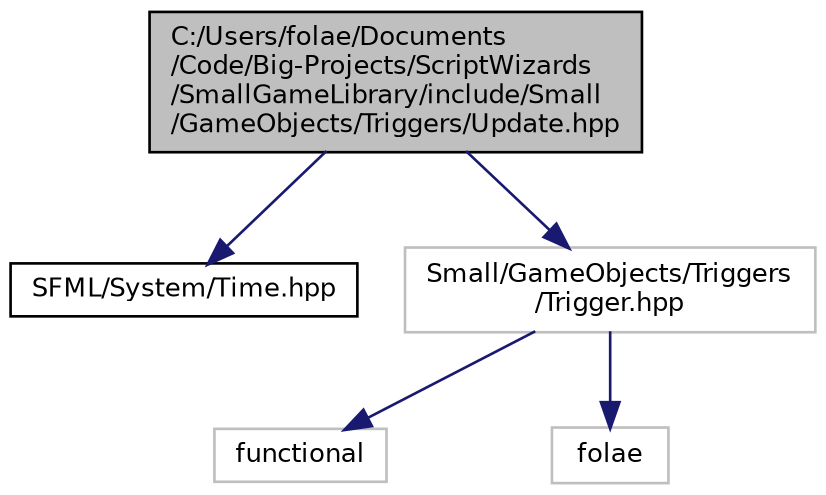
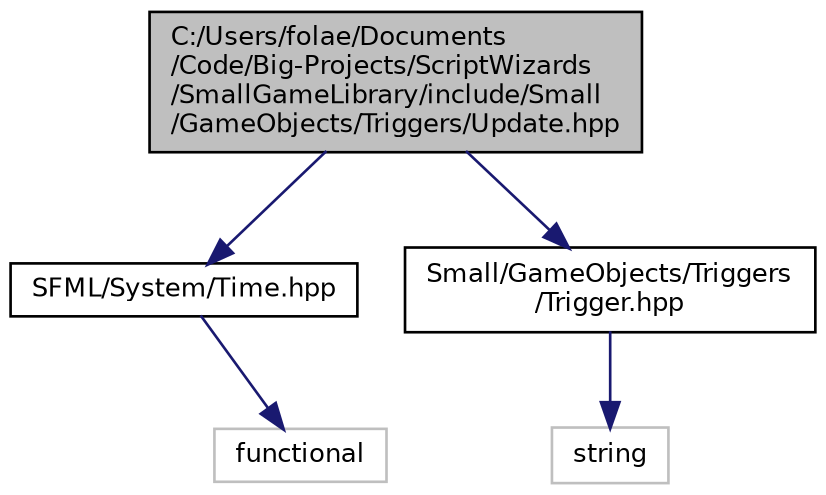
node "Small/GameObjects/Triggers /Trigger.hpp": color grey75 -> black
edge "Small/GameObjects/Triggers /Trigger.hpp" -> "functional": now "SFML/System/Time.hpp" -> "functional"
node "folae": label "folae" -> "string"
